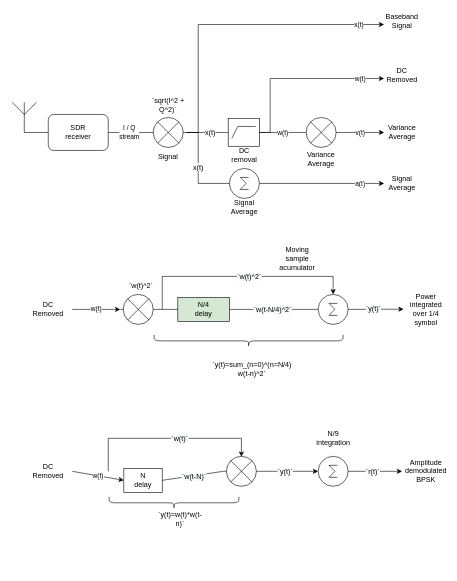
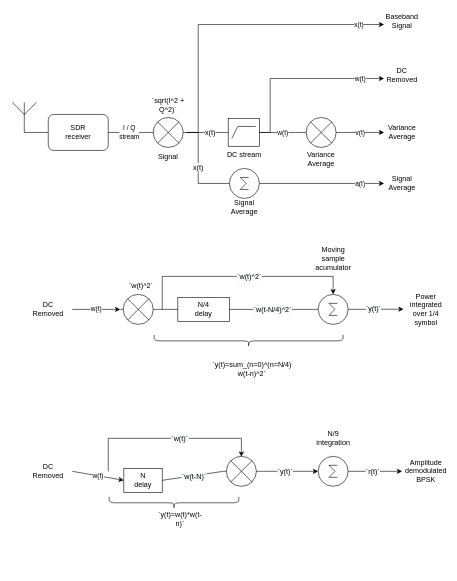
node "DC removal": label "DC removal" -> "DC stream"
node "Movingsample acumulator": moved (297, 258) -> (333, 258)
node "N/4 delay": fillcolor #d5e8d4 -> #ffffff
